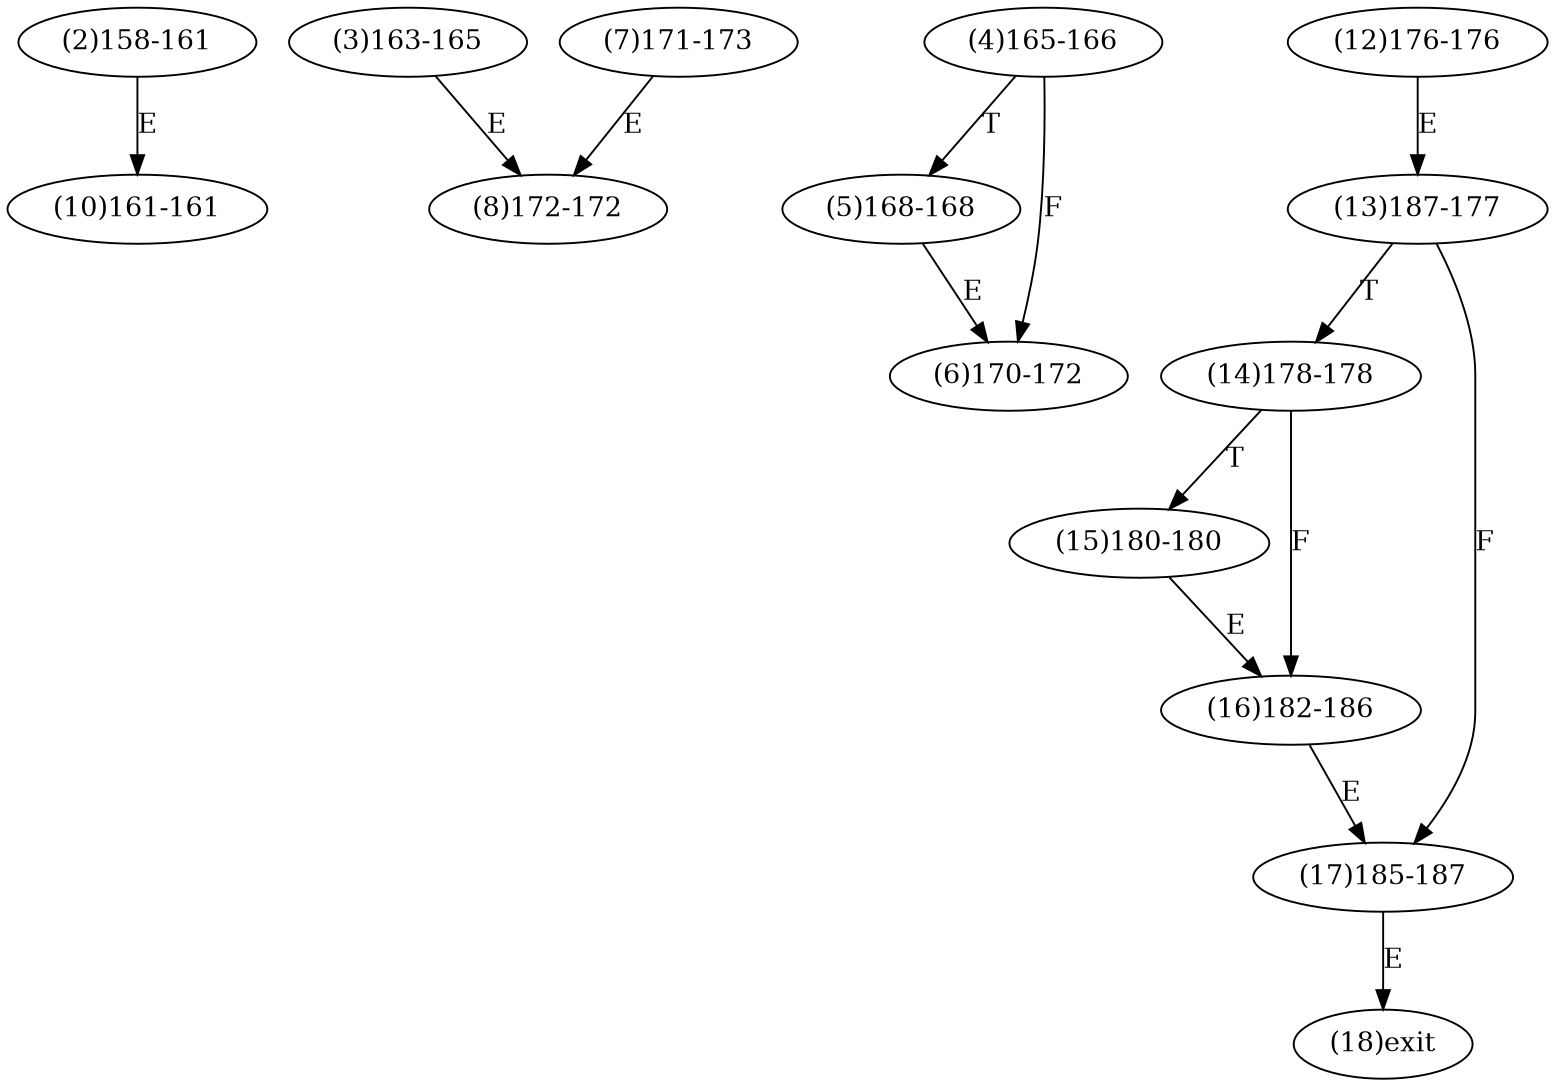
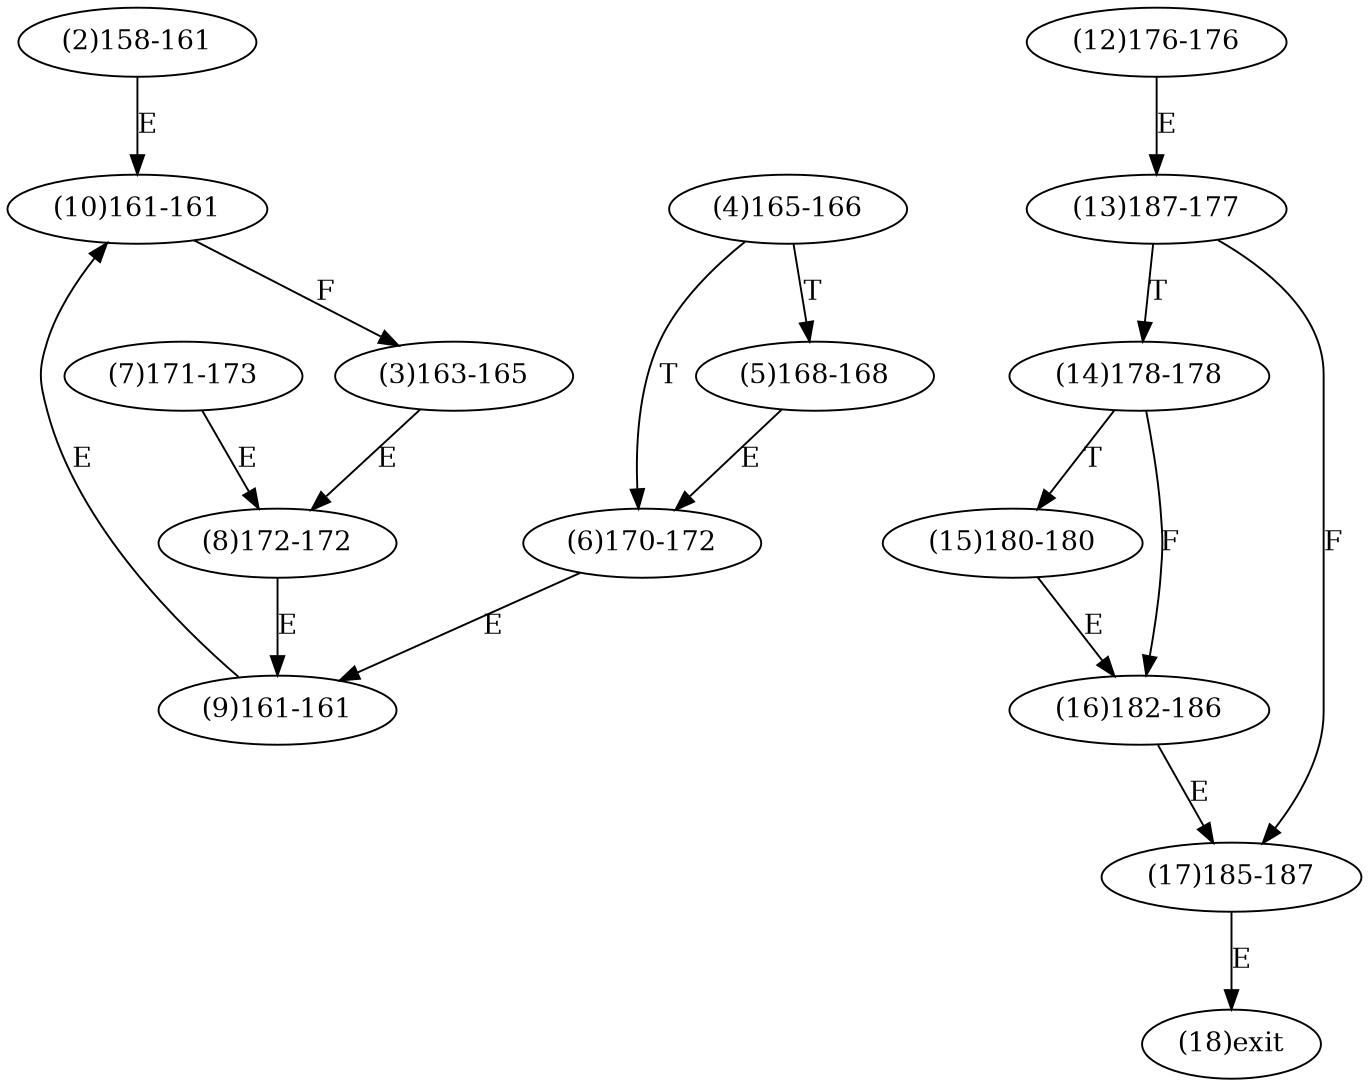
edge "(4)165-166" -> "(6)170-172": label "F" -> "T"
edge "(10)161-161" -> "(3)163-165": added, label "F"
node "(9)161-161": added
